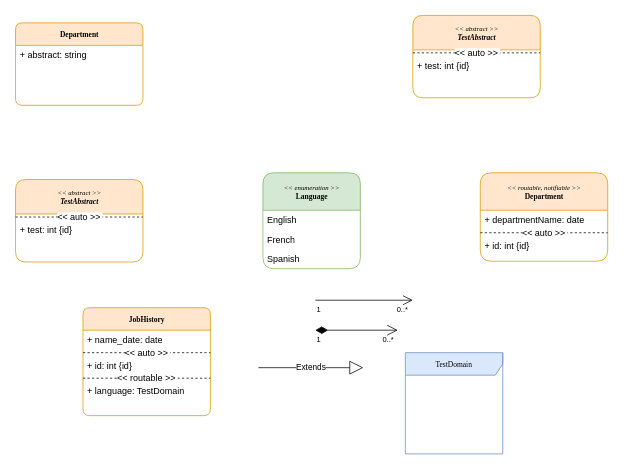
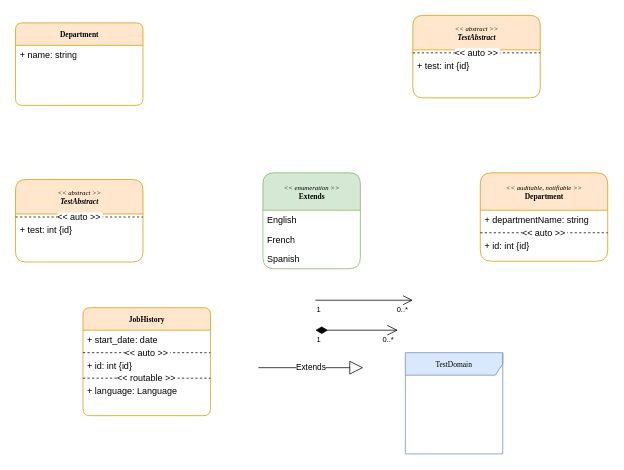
node "+ abstract: string": label "+ abstract: string" -> "+ name: string"
node "<< enumeration >> Language": label "<< enumeration >> Language" -> "<< enumeration >> Extends"
node "<< routable, notifiable >> Department": label "<< routable, notifiable >> Department" -> "<< auditable, notifiable >> Department"
node "+ departmentName: date": label "+ departmentName: date" -> "+ departmentName: string"
node "+ name_date: date": label "+ name_date: date" -> "+ start_date: date"
node "+ language: TestDomain": label "+ language: TestDomain" -> "+ language: Language"
